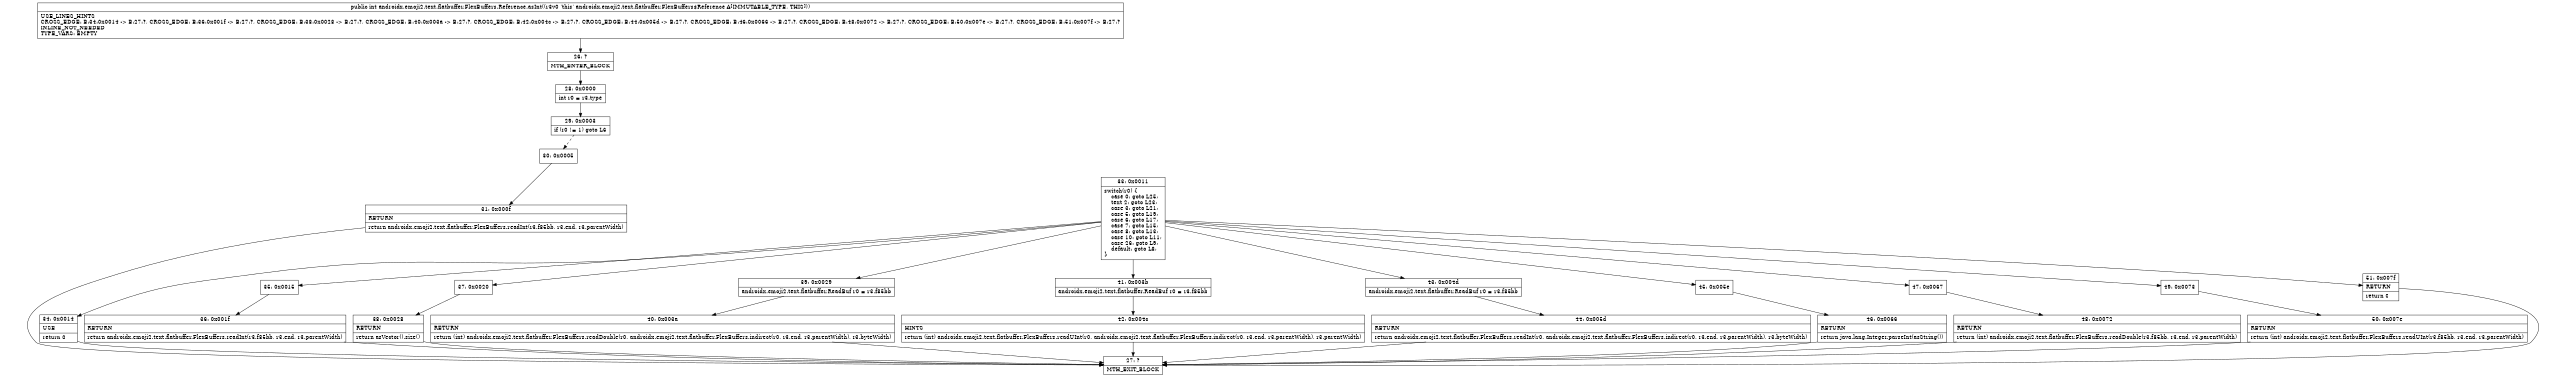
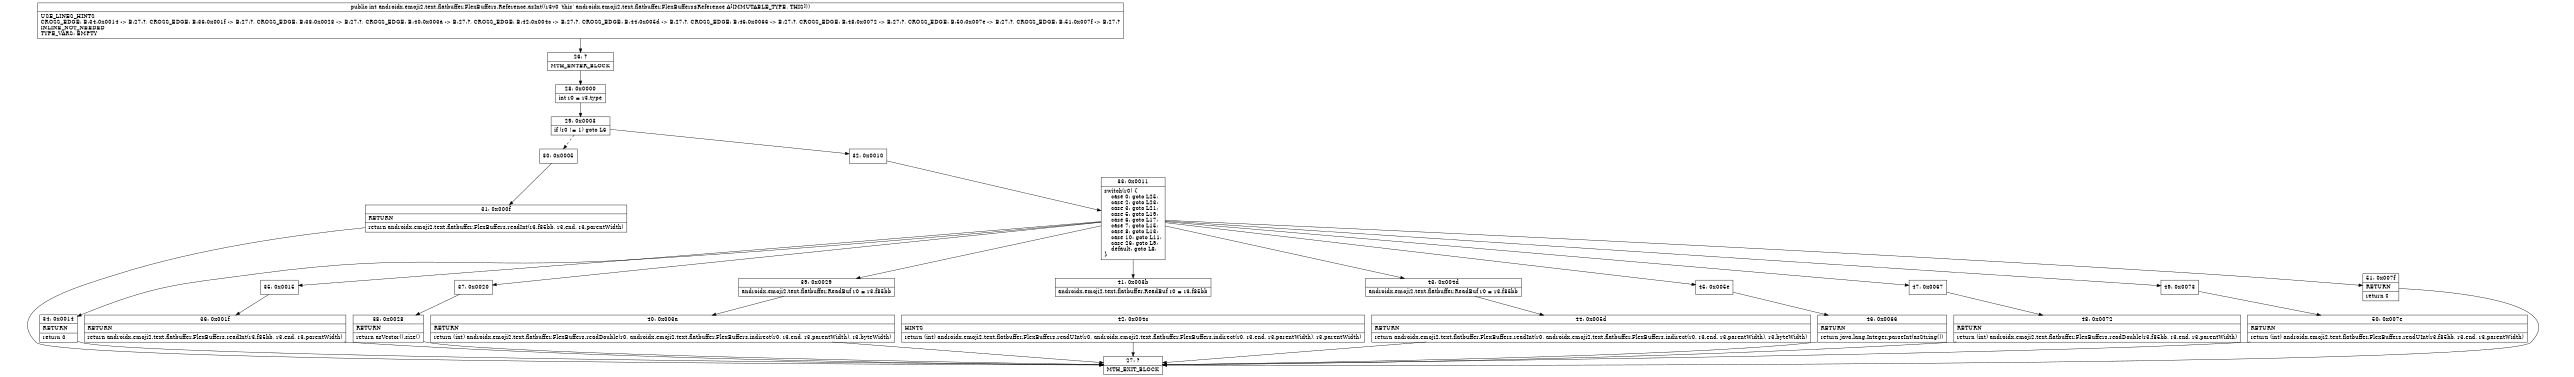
node "32: 0x0010": added
node "33: 0x0011": text "text 2: goto L23;" -> "case 2: goto L23;"
edge "41: 0x003b" -> "42: 0x004c": removed
node "34: 0x0014": text "USE" -> "RETURN"
